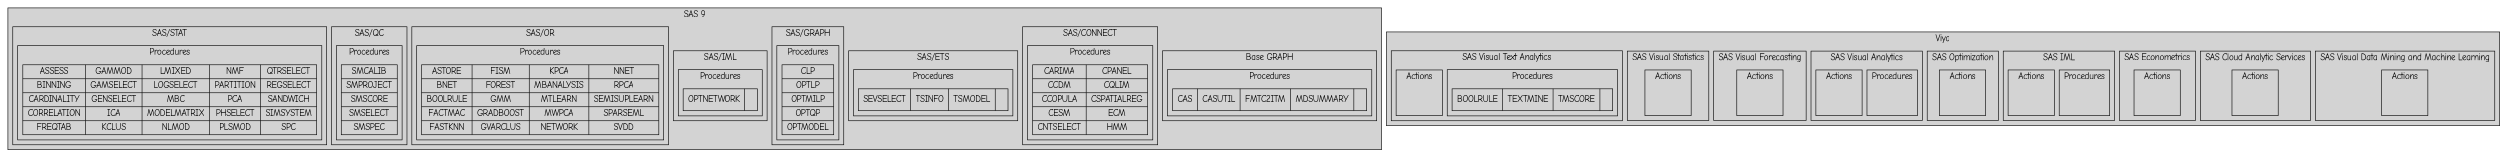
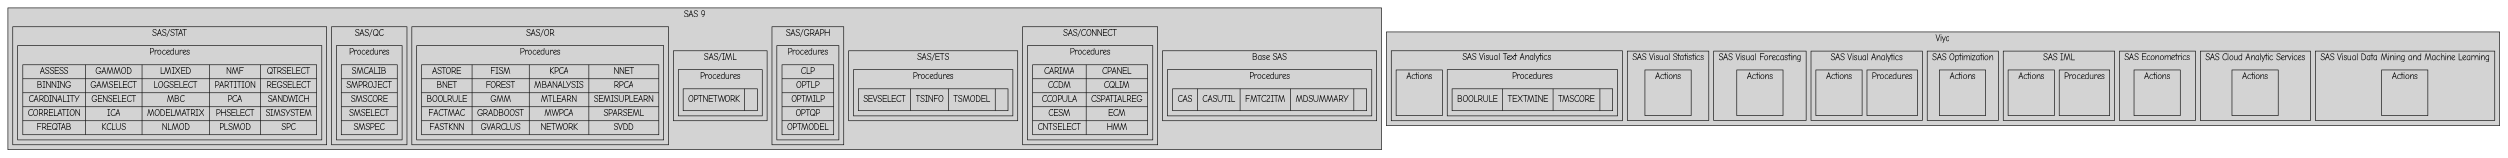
cluster "Base GRAPH": label "Base GRAPH" -> "Base SAS"
